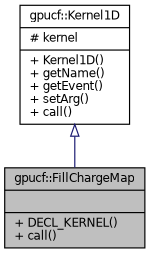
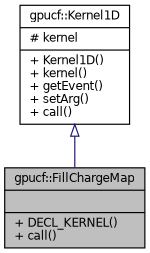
node "gpucf::Kernel1D": text "+ getName()" -> "+ kernel()"
